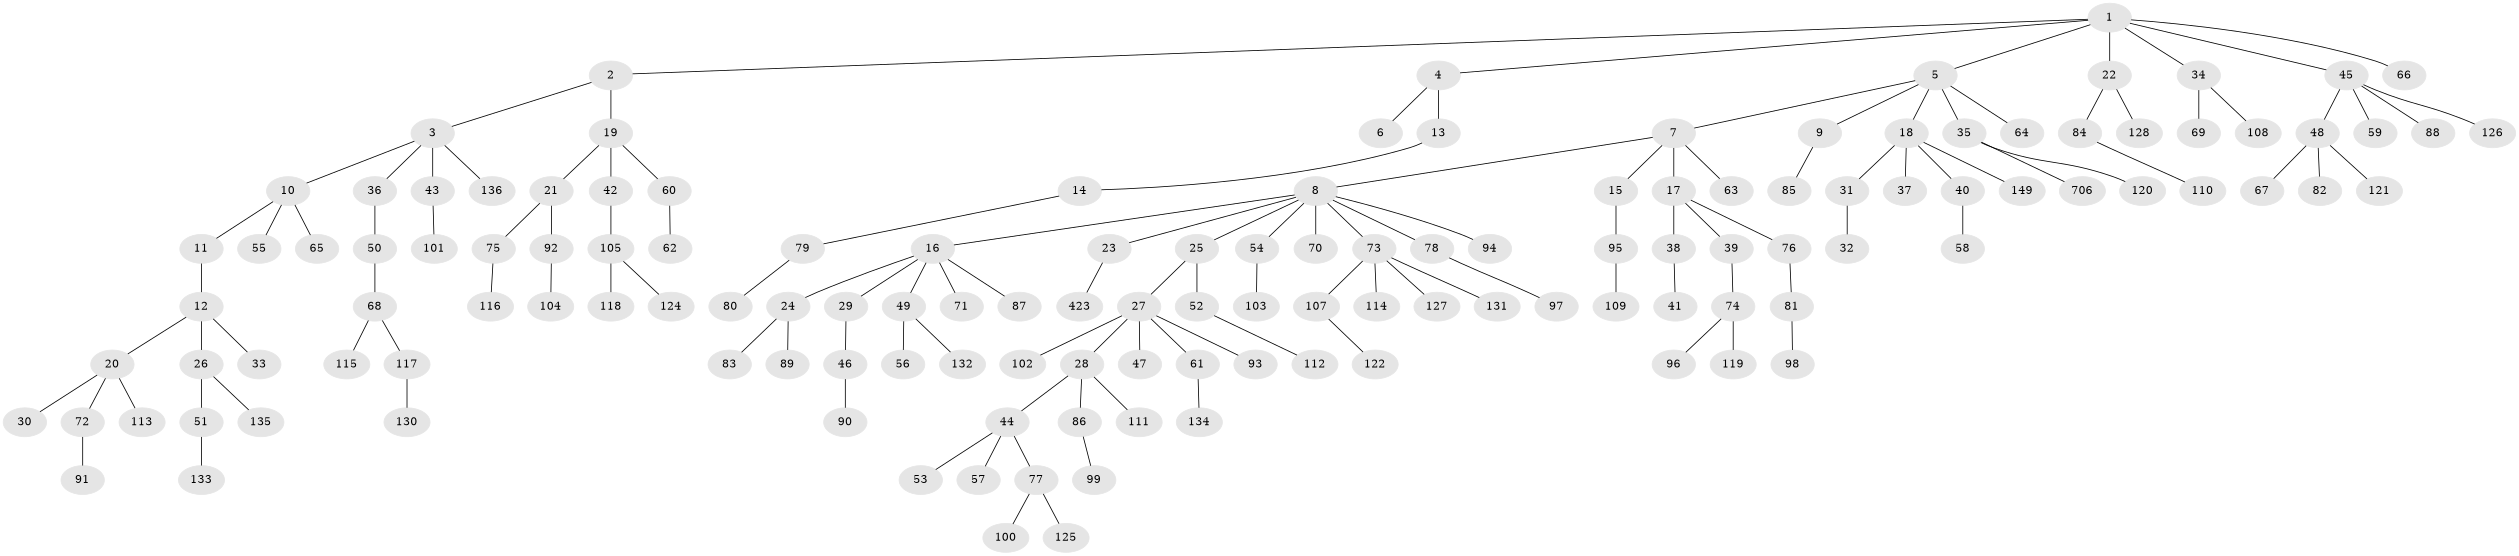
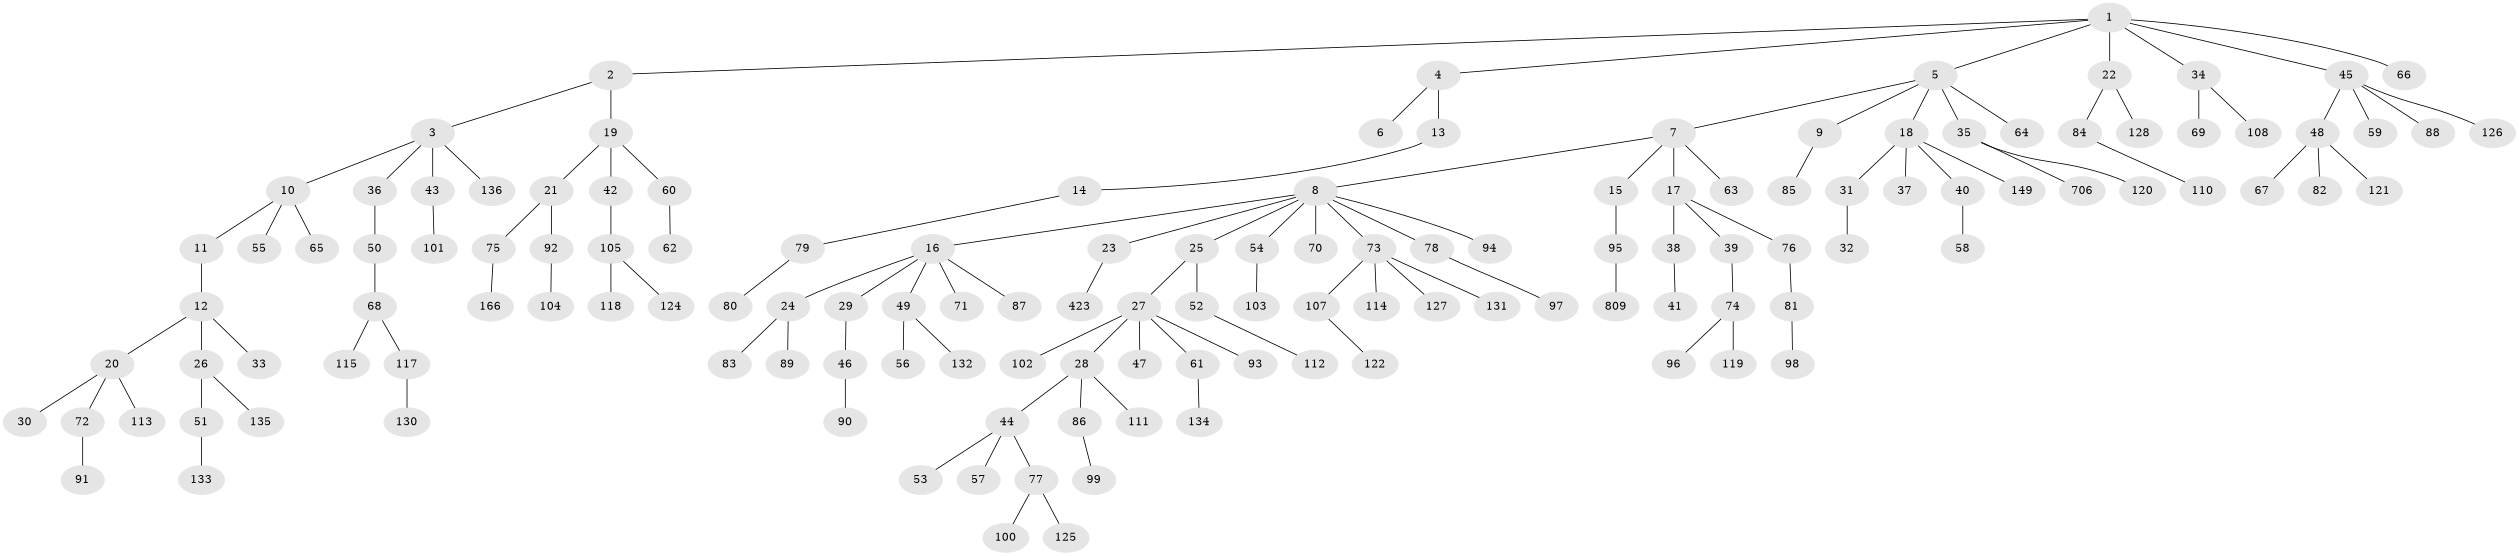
node "116": label "116" -> "166"
node "109": label "109" -> "809"
